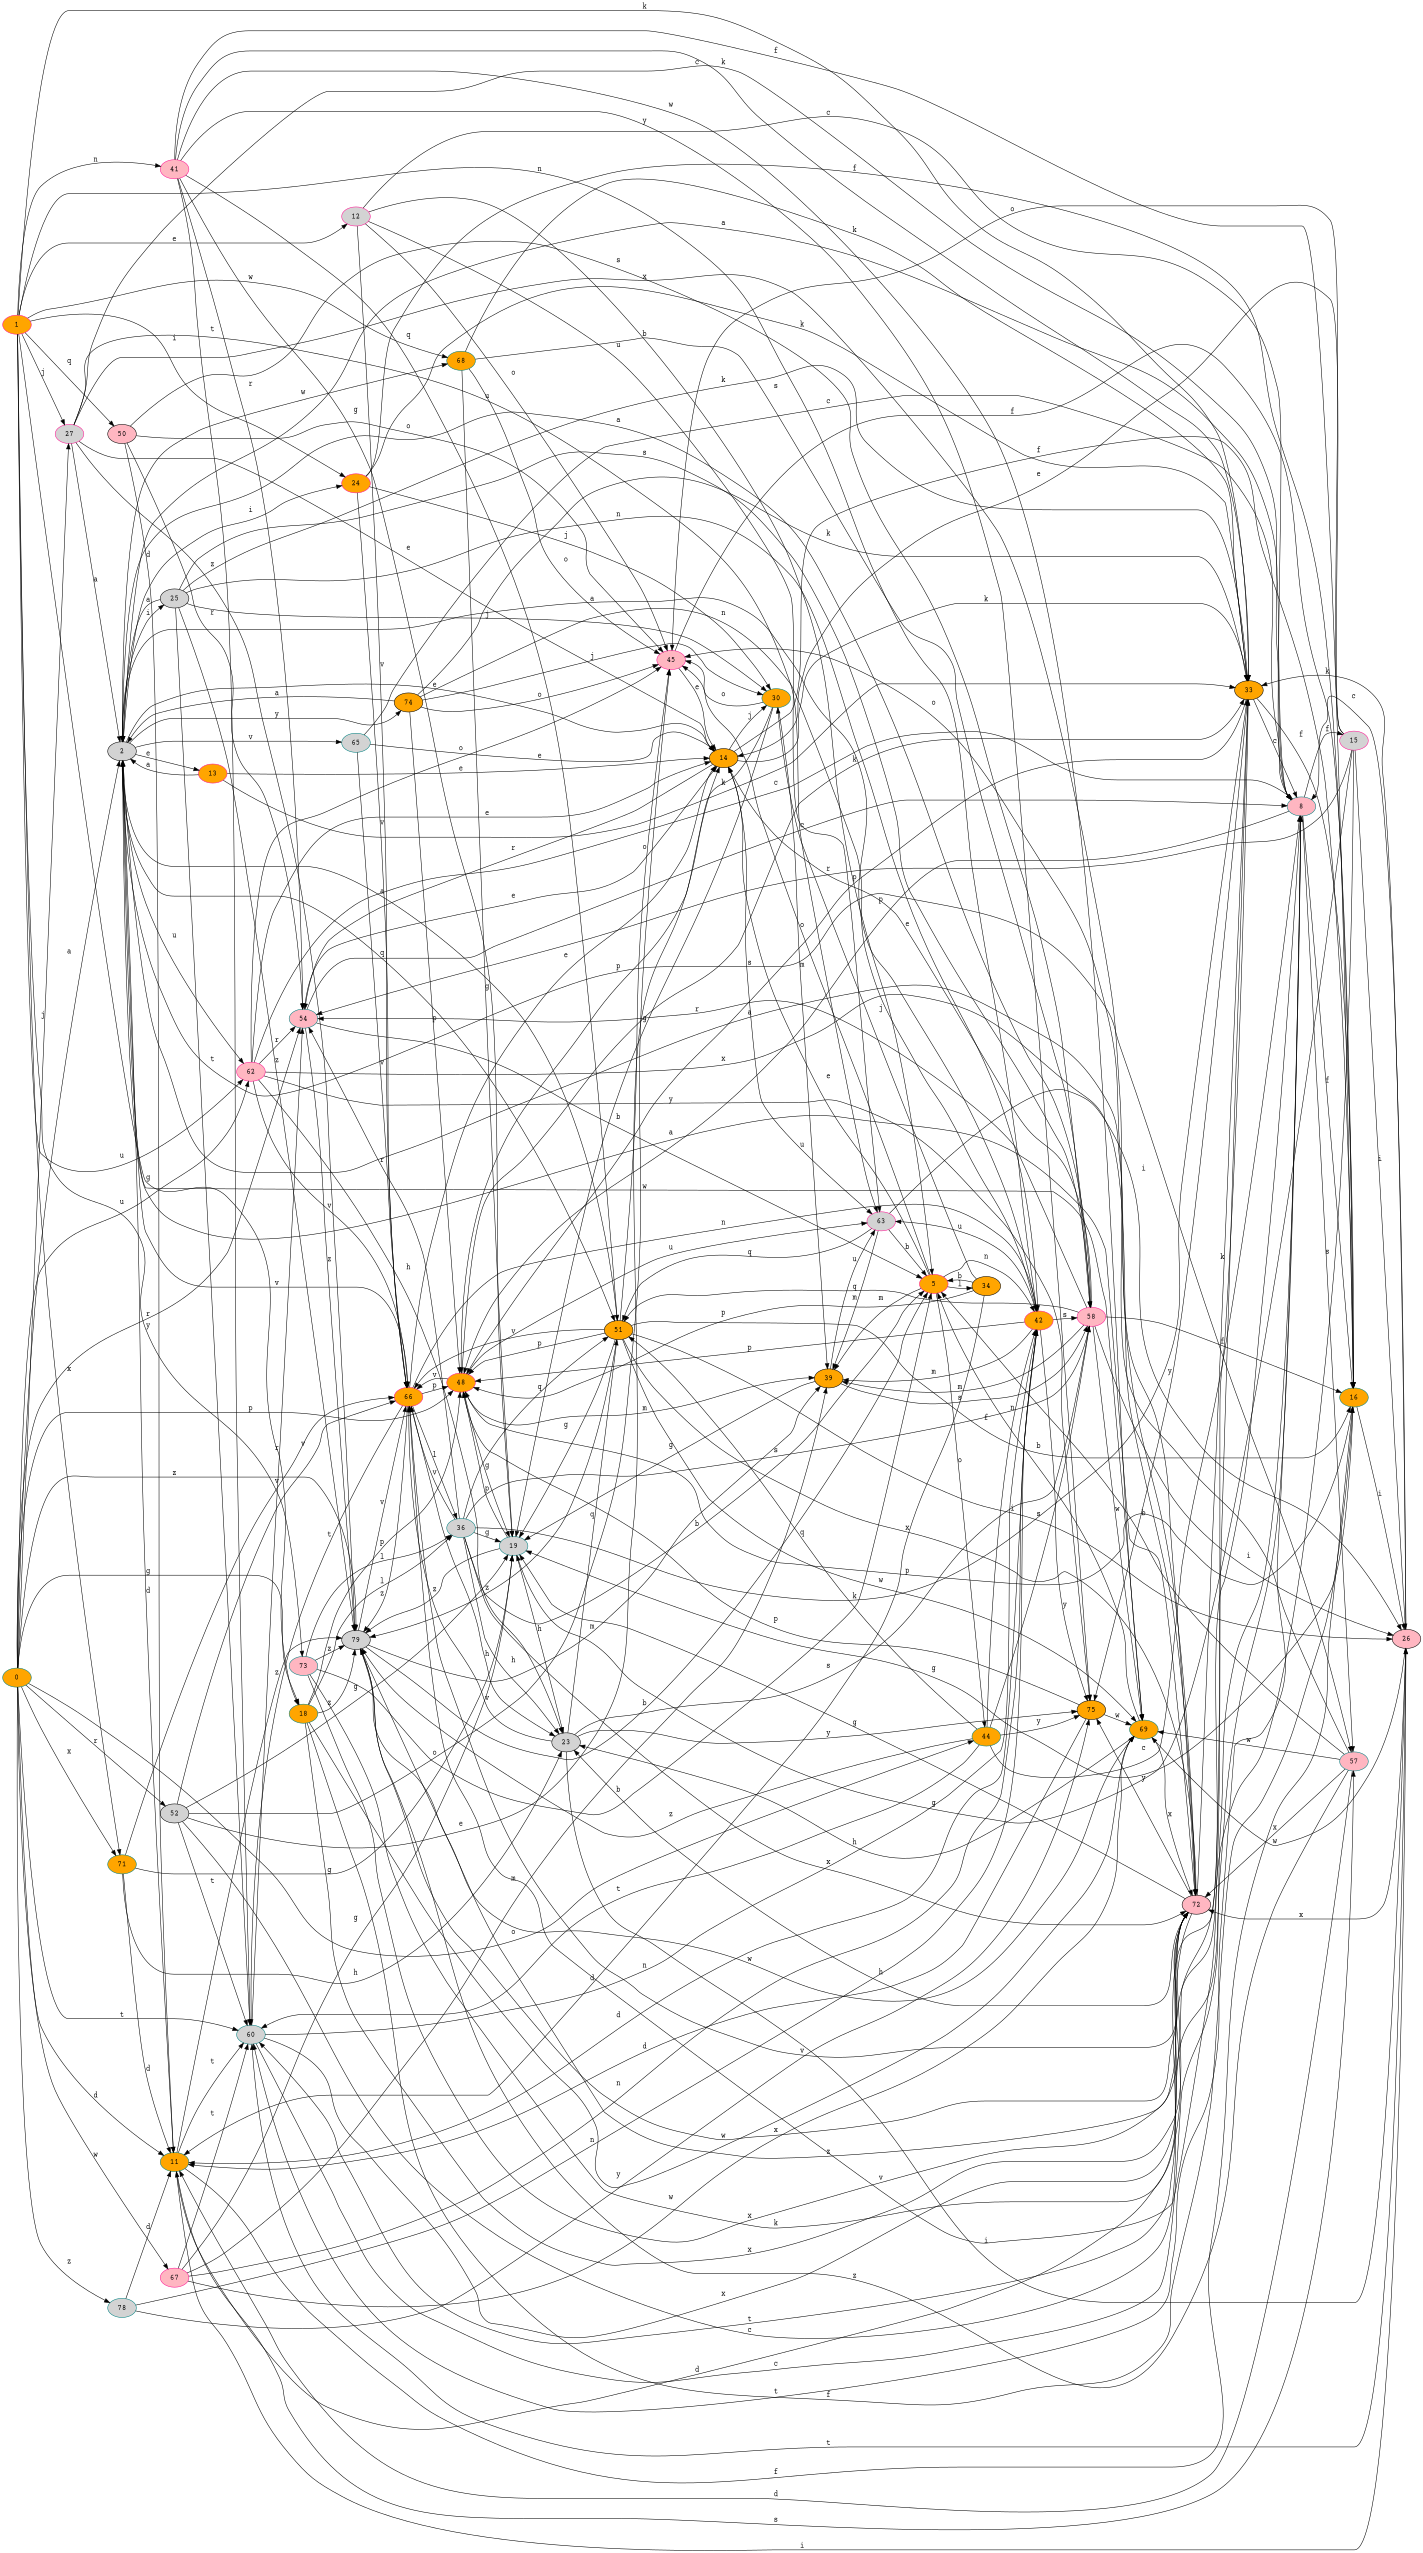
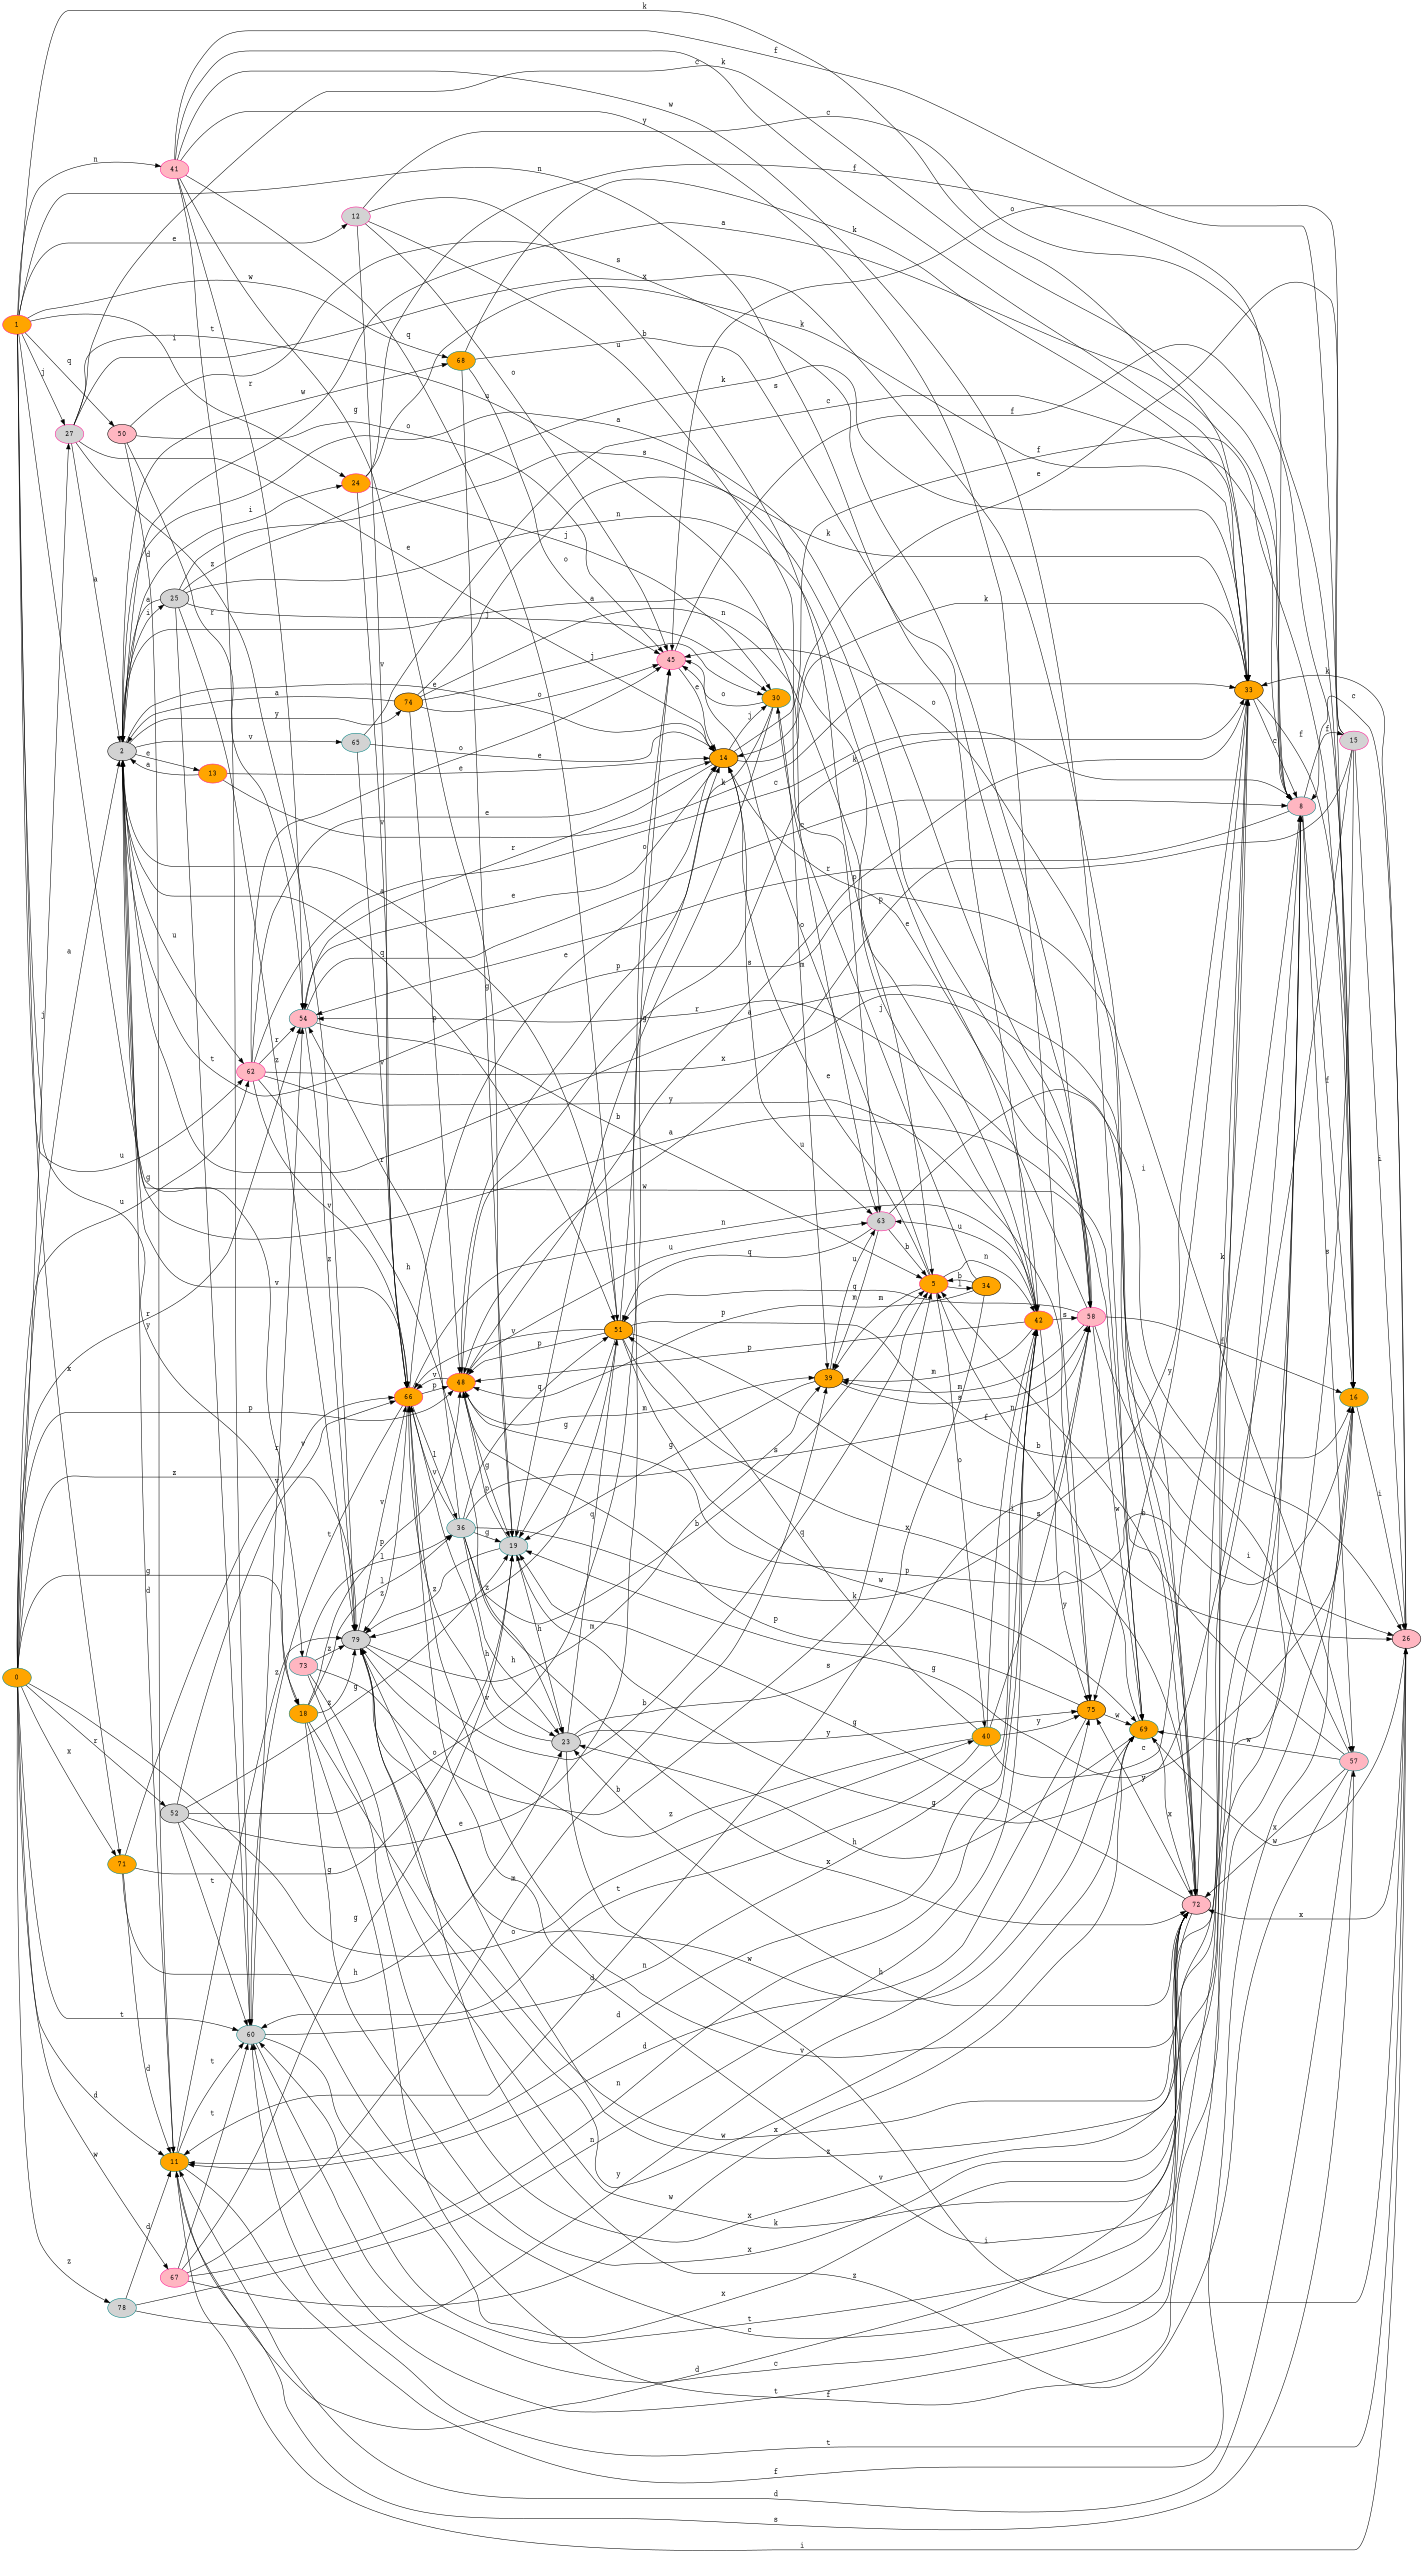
node "44": label "44" -> "40"
